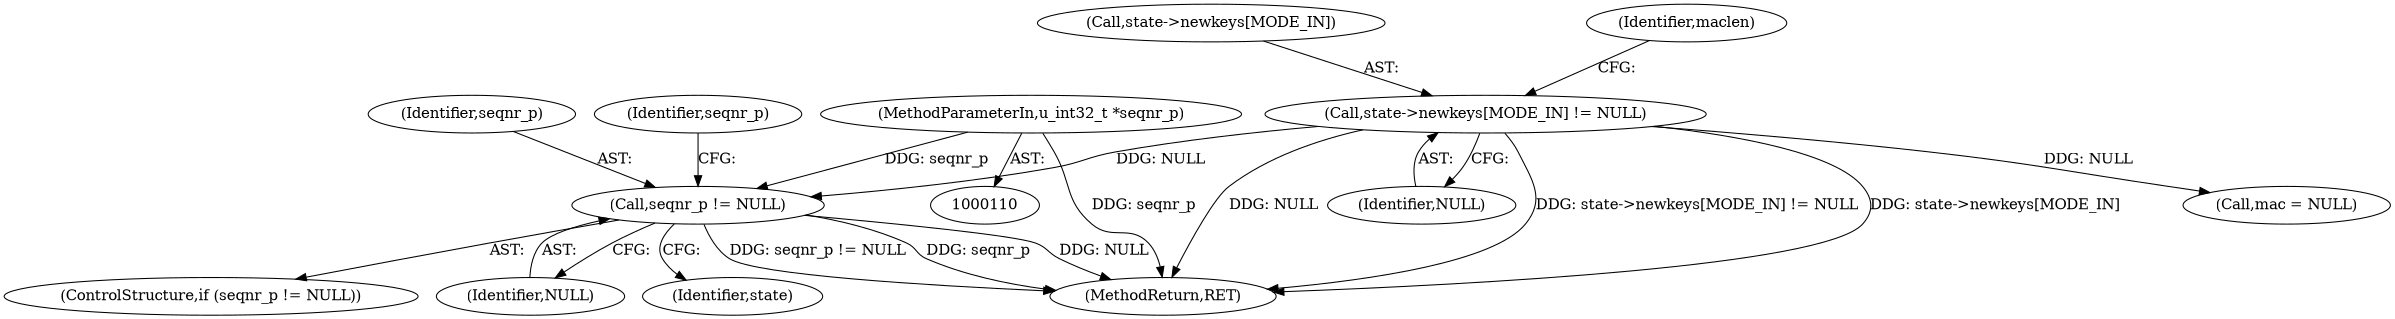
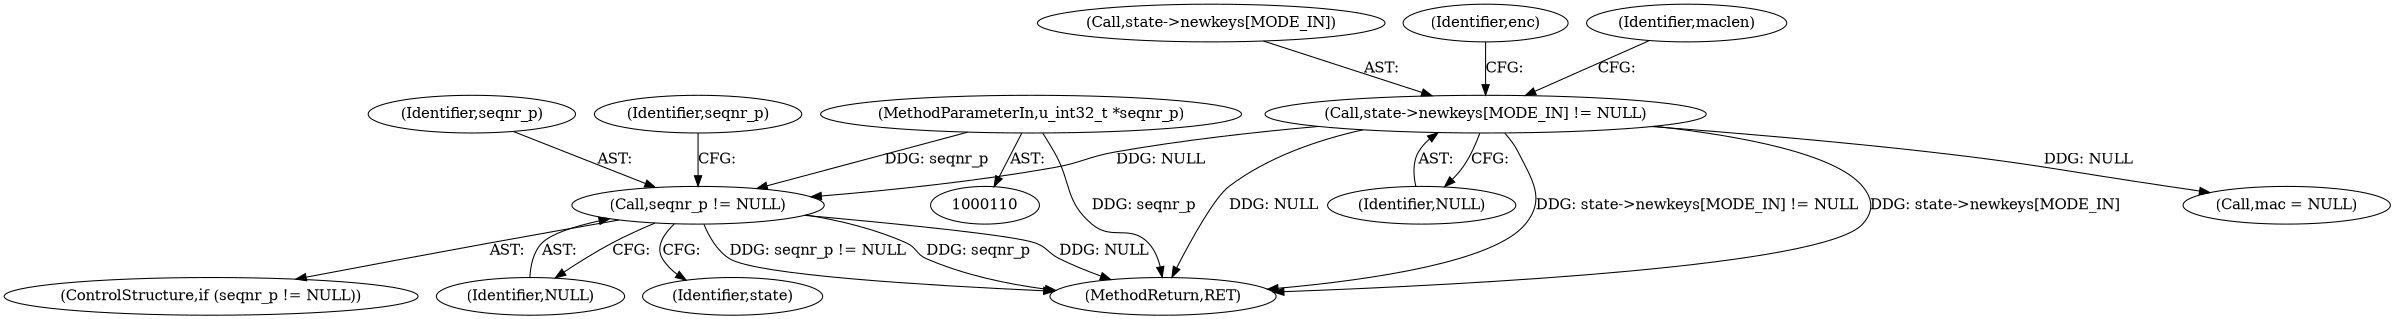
node "(Identifier,enc)": added
